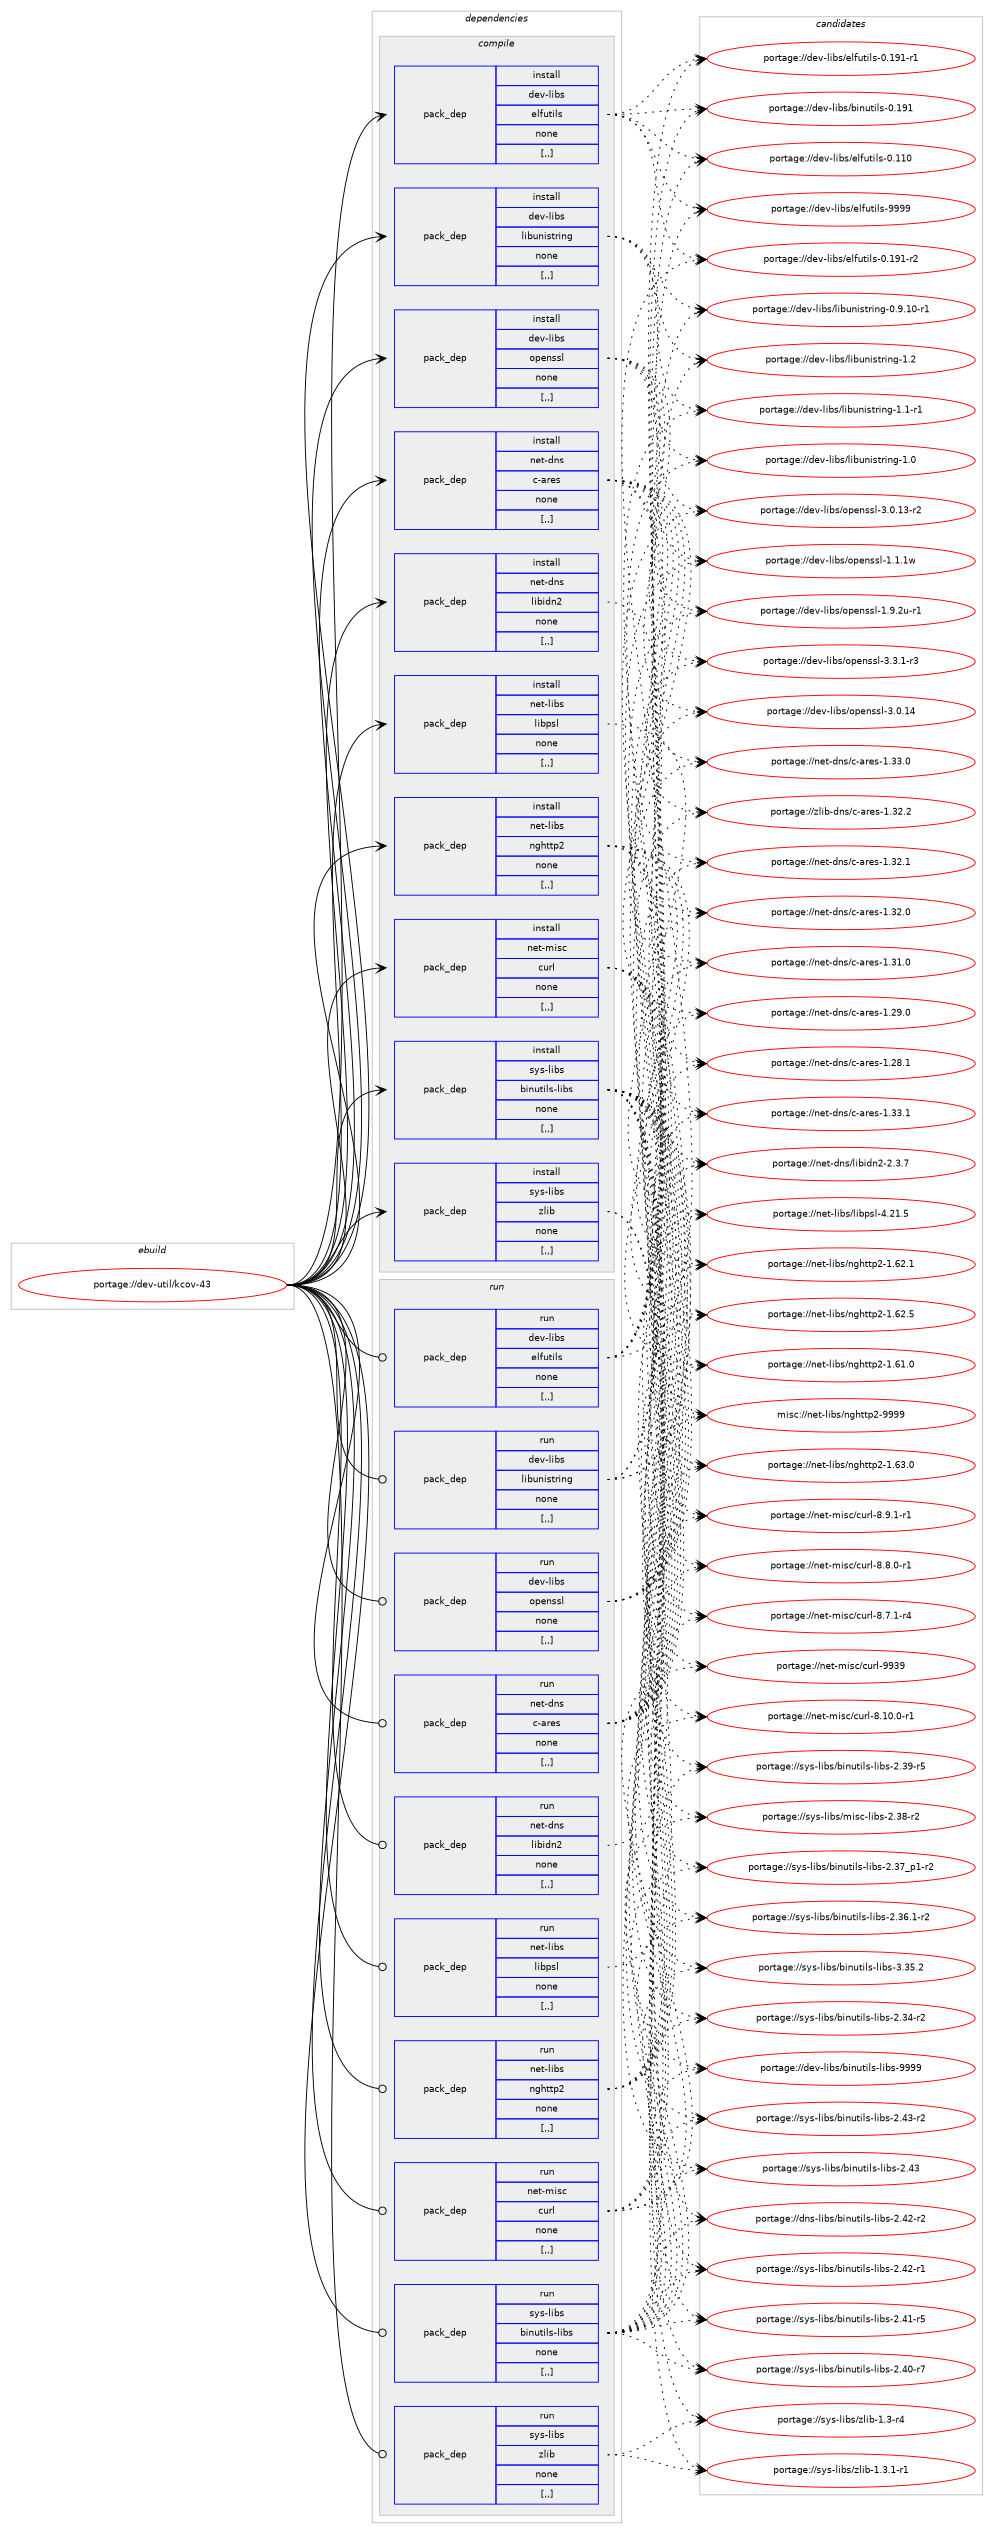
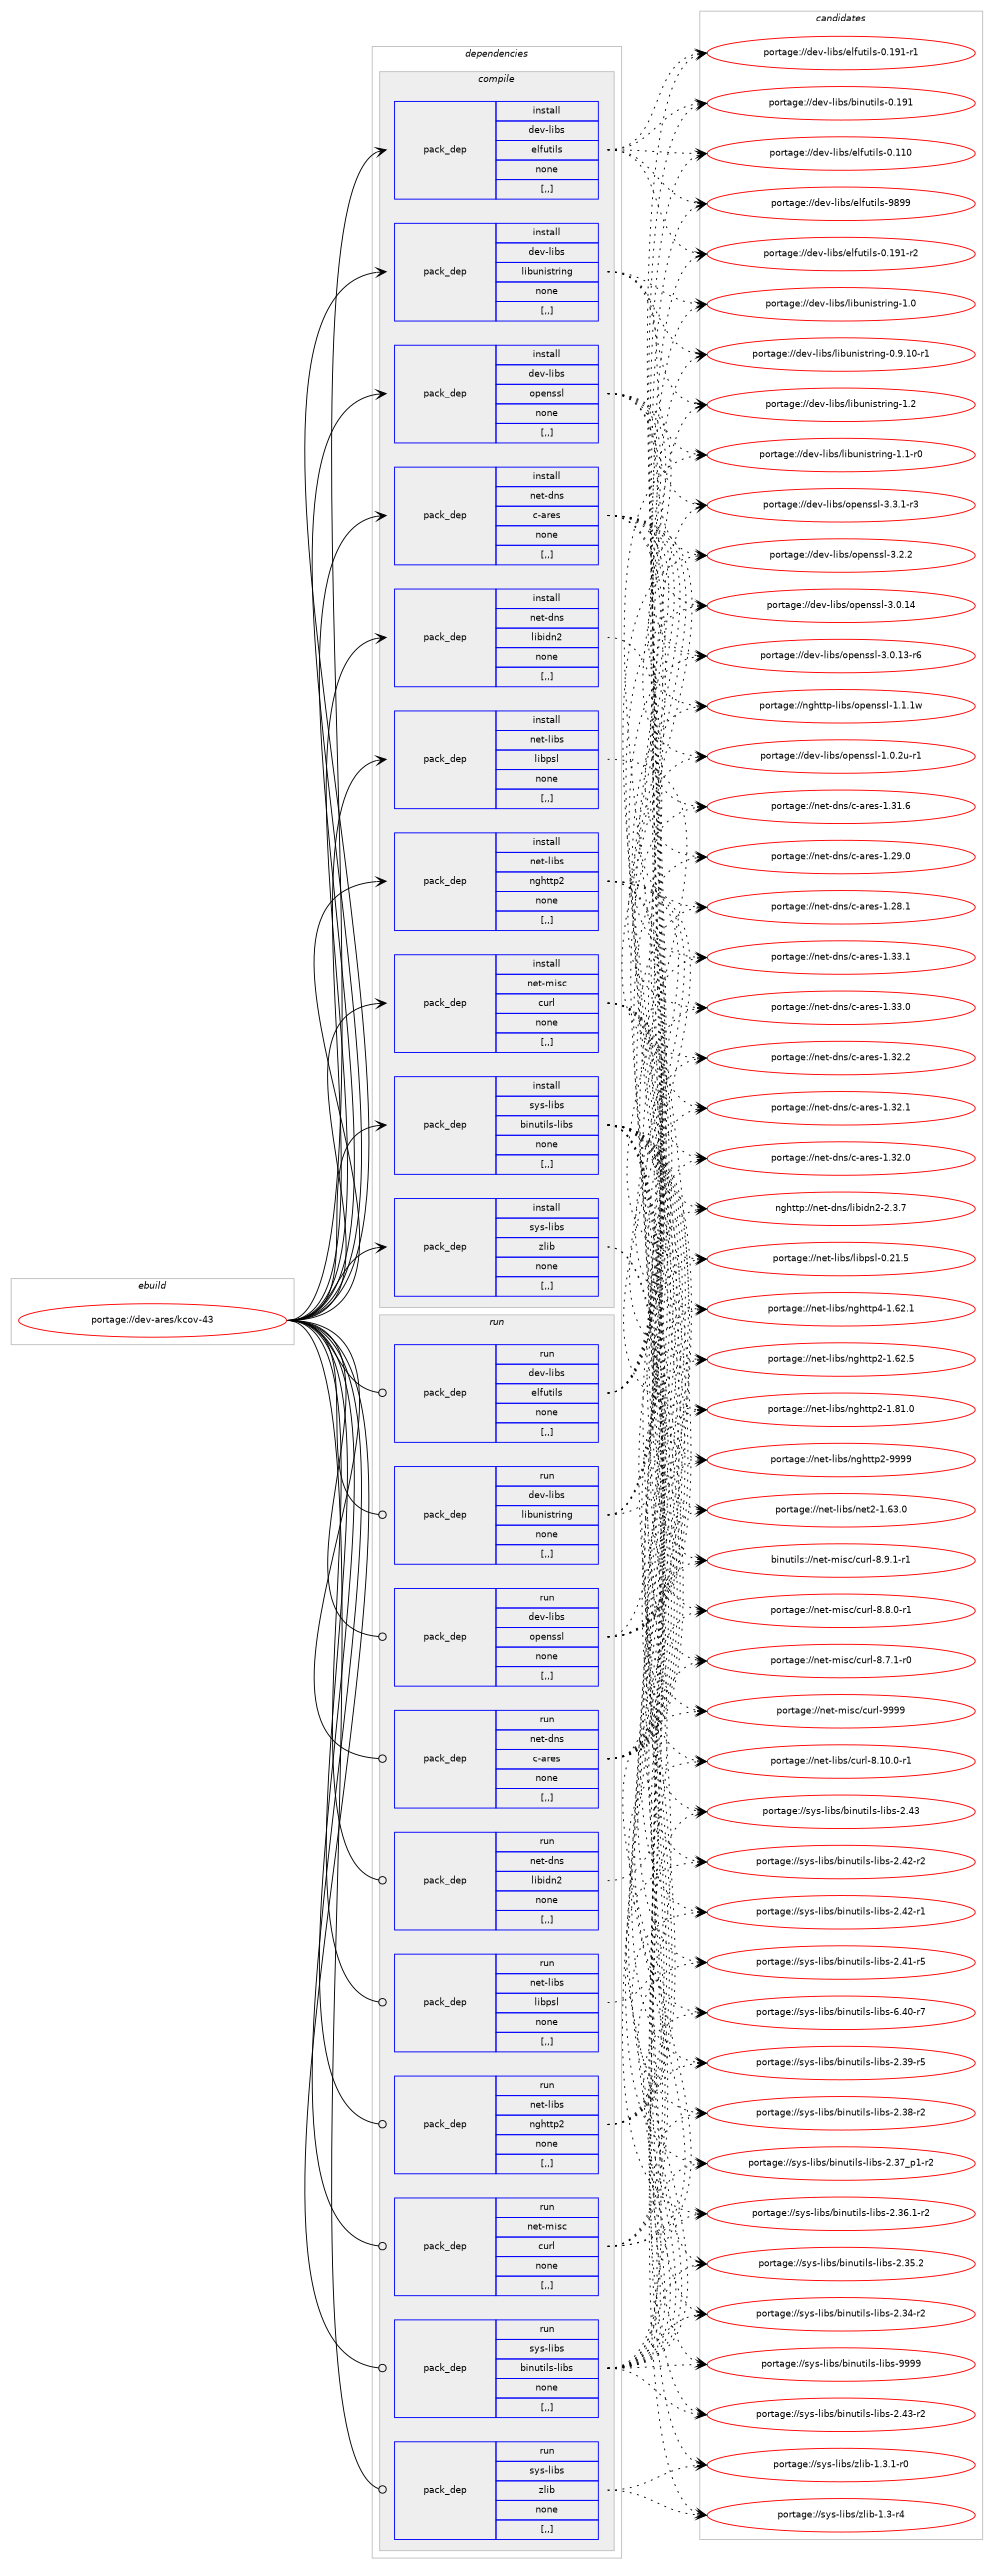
node "portage://dev-libs/elfutils-9999": label "portage://dev-libs/elfutils-9999" -> "portage://dev-libs/elfutils-9899"
node "portage://dev-libs/libunistring-1.1-r1": label "portage://dev-libs/libunistring-1.1-r1" -> "portage://dev-libs/libunistring-1.1-r0"
node "portage://dev-libs/openssl-3.0.13-r2": label "portage://dev-libs/openssl-3.0.13-r2" -> "portage://dev-libs/openssl-3.0.13-r6"
node "portage://dev-libs/openssl-3.2.2": added
node "portage://dev-libs/openssl-1.1.1w": label "portage://dev-libs/openssl-1.1.1w" -> "portage://nghttp-libs/openssl-1.1.1w"
node "portage://dev-libs/openssl-1.9.2u-r1": label "portage://dev-libs/openssl-1.9.2u-r1" -> "portage://dev-libs/openssl-1.0.2u-r1"
node "portage://zlib-dns/c-ares-1.32.2": label "portage://zlib-dns/c-ares-1.32.2" -> "portage://net-dns/c-ares-1.32.2"
node "portage://net-dns/c-ares-1.31.0": label "portage://net-dns/c-ares-1.31.0" -> "portage://net-dns/c-ares-1.31.6"
node "portage://net-dns/libidn2-2.3.7": label "portage://net-dns/libidn2-2.3.7" -> "nghttp://net-dns/libidn2-2.3.7"
node "portage://net-libs/libpsl-4.21.5": label "portage://net-libs/libpsl-4.21.5" -> "portage://net-libs/libpsl-0.21.5"
node "portage://net-libs/nghttp2-1.62.1": label "portage://net-libs/nghttp2-1.62.1" -> "portage://net-libs/nghttp4-1.62.1"
node "portage://dev-util/kcov-43": label "portage://dev-util/kcov-43" -> "portage://dev-ares/kcov-43"
node "portage://net-libs/nghttp2-1.61.0": label "portage://net-libs/nghttp2-1.61.0" -> "portage://net-libs/nghttp2-1.81.0"
node "misc://net-libs/nghttp2-9999": label "misc://net-libs/nghttp2-9999" -> "portage://net-libs/nghttp2-9999"
node "portage://net-libs/nghttp2-1.63.0": label "portage://net-libs/nghttp2-1.63.0" -> "portage://net-libs/net2-1.63.0"
node "portage://net-misc/curl-8.9.1-r1": label "portage://net-misc/curl-8.9.1-r1" -> "binutils://net-misc/curl-8.9.1-r1"
node "portage://net-misc/curl-8.7.1-r4": label "portage://net-misc/curl-8.7.1-r4" -> "portage://net-misc/curl-8.7.1-r0"
node "portage://net-misc/curl-9939": label "portage://net-misc/curl-9939" -> "portage://net-misc/curl-9999"
node "portage://net-misc/curl-8.10.0-r1": label "portage://net-misc/curl-8.10.0-r1" -> "portage://net-libs/curl-8.10.0-r1"
node "portage://sys-libs/misc-libs-2.38-r2": label "portage://sys-libs/misc-libs-2.38-r2" -> "portage://sys-libs/binutils-libs-2.38-r2"
node "portage://sys-libs/binutils-libs-3.35.2": label "portage://sys-libs/binutils-libs-3.35.2" -> "portage://sys-libs/binutils-libs-2.35.2"
node "portage://dev-libs/binutils-libs-9999": label "portage://dev-libs/binutils-libs-9999" -> "portage://sys-libs/binutils-libs-9999"
node "portage://dns-libs/binutils-libs-2.42-r2": label "portage://dns-libs/binutils-libs-2.42-r2" -> "portage://sys-libs/binutils-libs-2.42-r2"
node "portage://sys-libs/binutils-libs-2.40-r7": label "portage://sys-libs/binutils-libs-2.40-r7" -> "portage://sys-libs/binutils-libs-6.40-r7"
node "portage://sys-libs/zlib-1.3.1-r1": label "portage://sys-libs/zlib-1.3.1-r1" -> "portage://sys-libs/zlib-1.3.1-r0"
